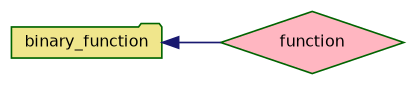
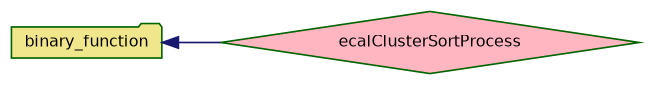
node "function": label "function" -> "ecalClusterSortProcess"
